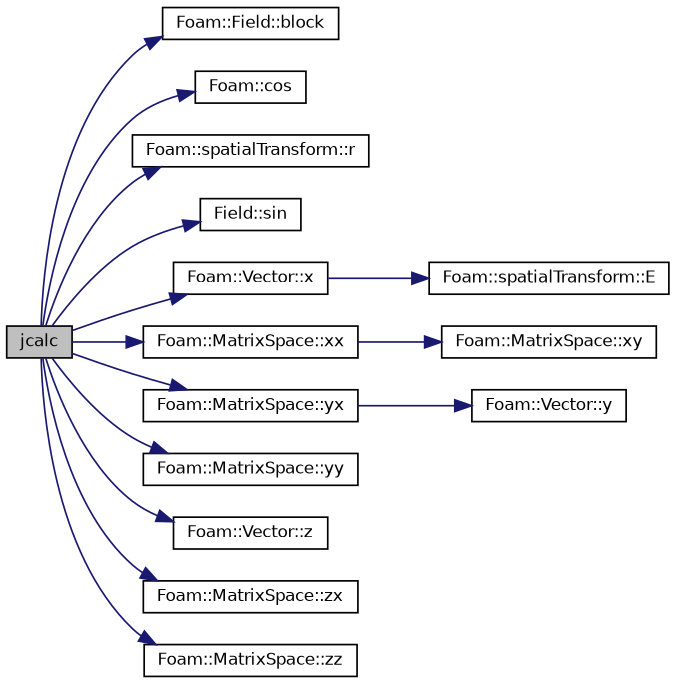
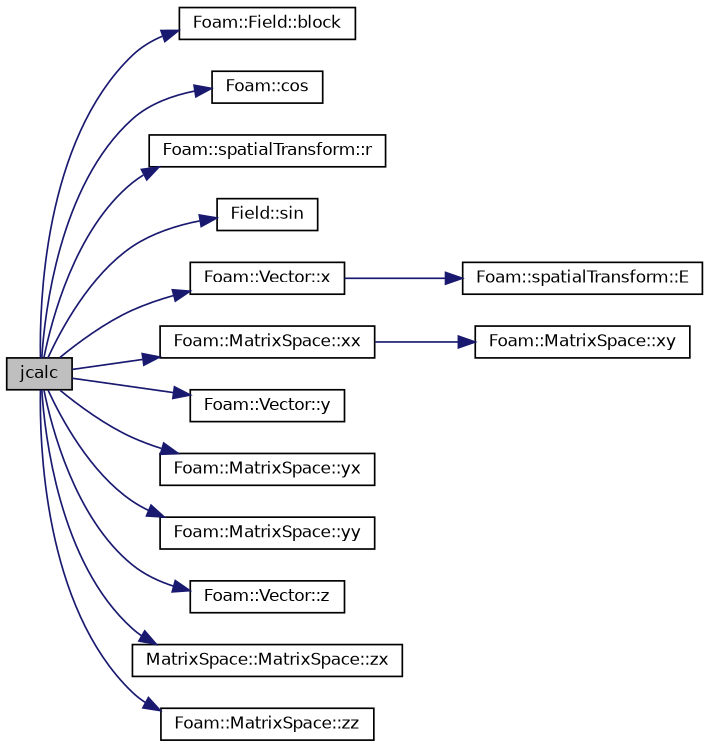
edge "Foam::MatrixSpace::yx" -> "Foam::Vector::y": now "jcalc" -> "Foam::Vector::y"
node "Foam::MatrixSpace::zx": label "Foam::MatrixSpace::zx" -> "MatrixSpace::MatrixSpace::zx"
